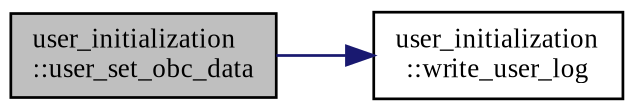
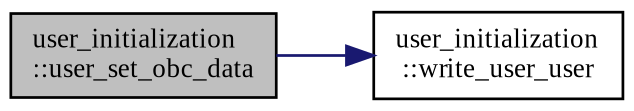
node "user_initialization ::write_user_log": label "user_initialization ::write_user_log" -> "user_initialization ::write_user_user"
